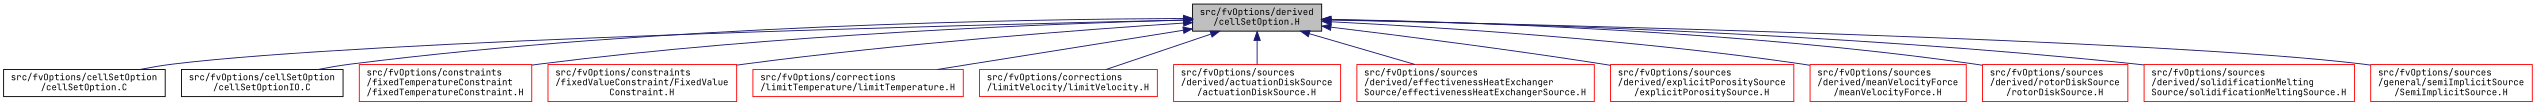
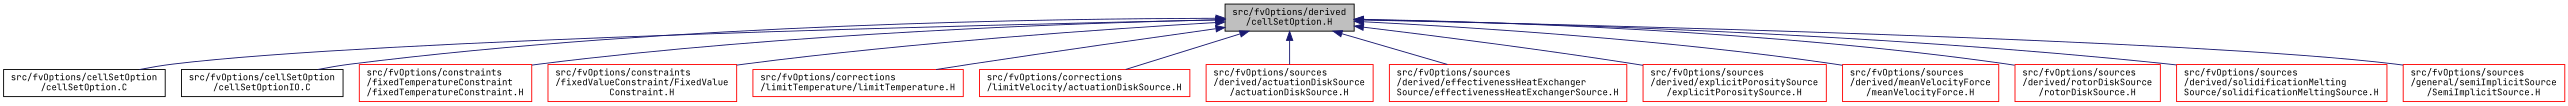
node "src/fvOptions/corrections /limitVelocity/limitVelocity.H": label "src/fvOptions/corrections /limitVelocity/limitVelocity.H" -> "src/fvOptions/corrections /limitVelocity/actuationDiskSource.H"
